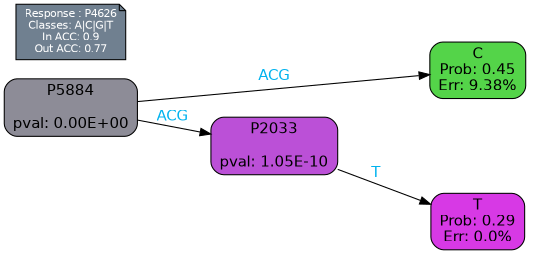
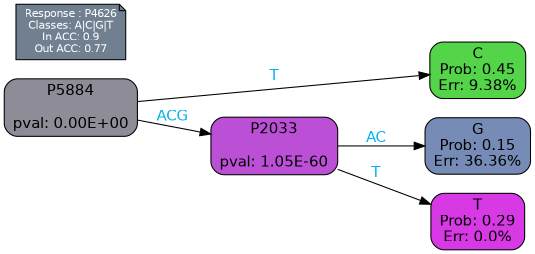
edge "P5884 pval: 0.00E+00" -> "C Prob: 0.45 Err: 9.38%": label "ACG" -> "T"
node "P2033 pval: 1.05E-10": label "P2033 pval: 1.05E-10" -> "P2033 pval: 1.05E-60"
node "G Prob: 0.15 Err: 36.36%": added
